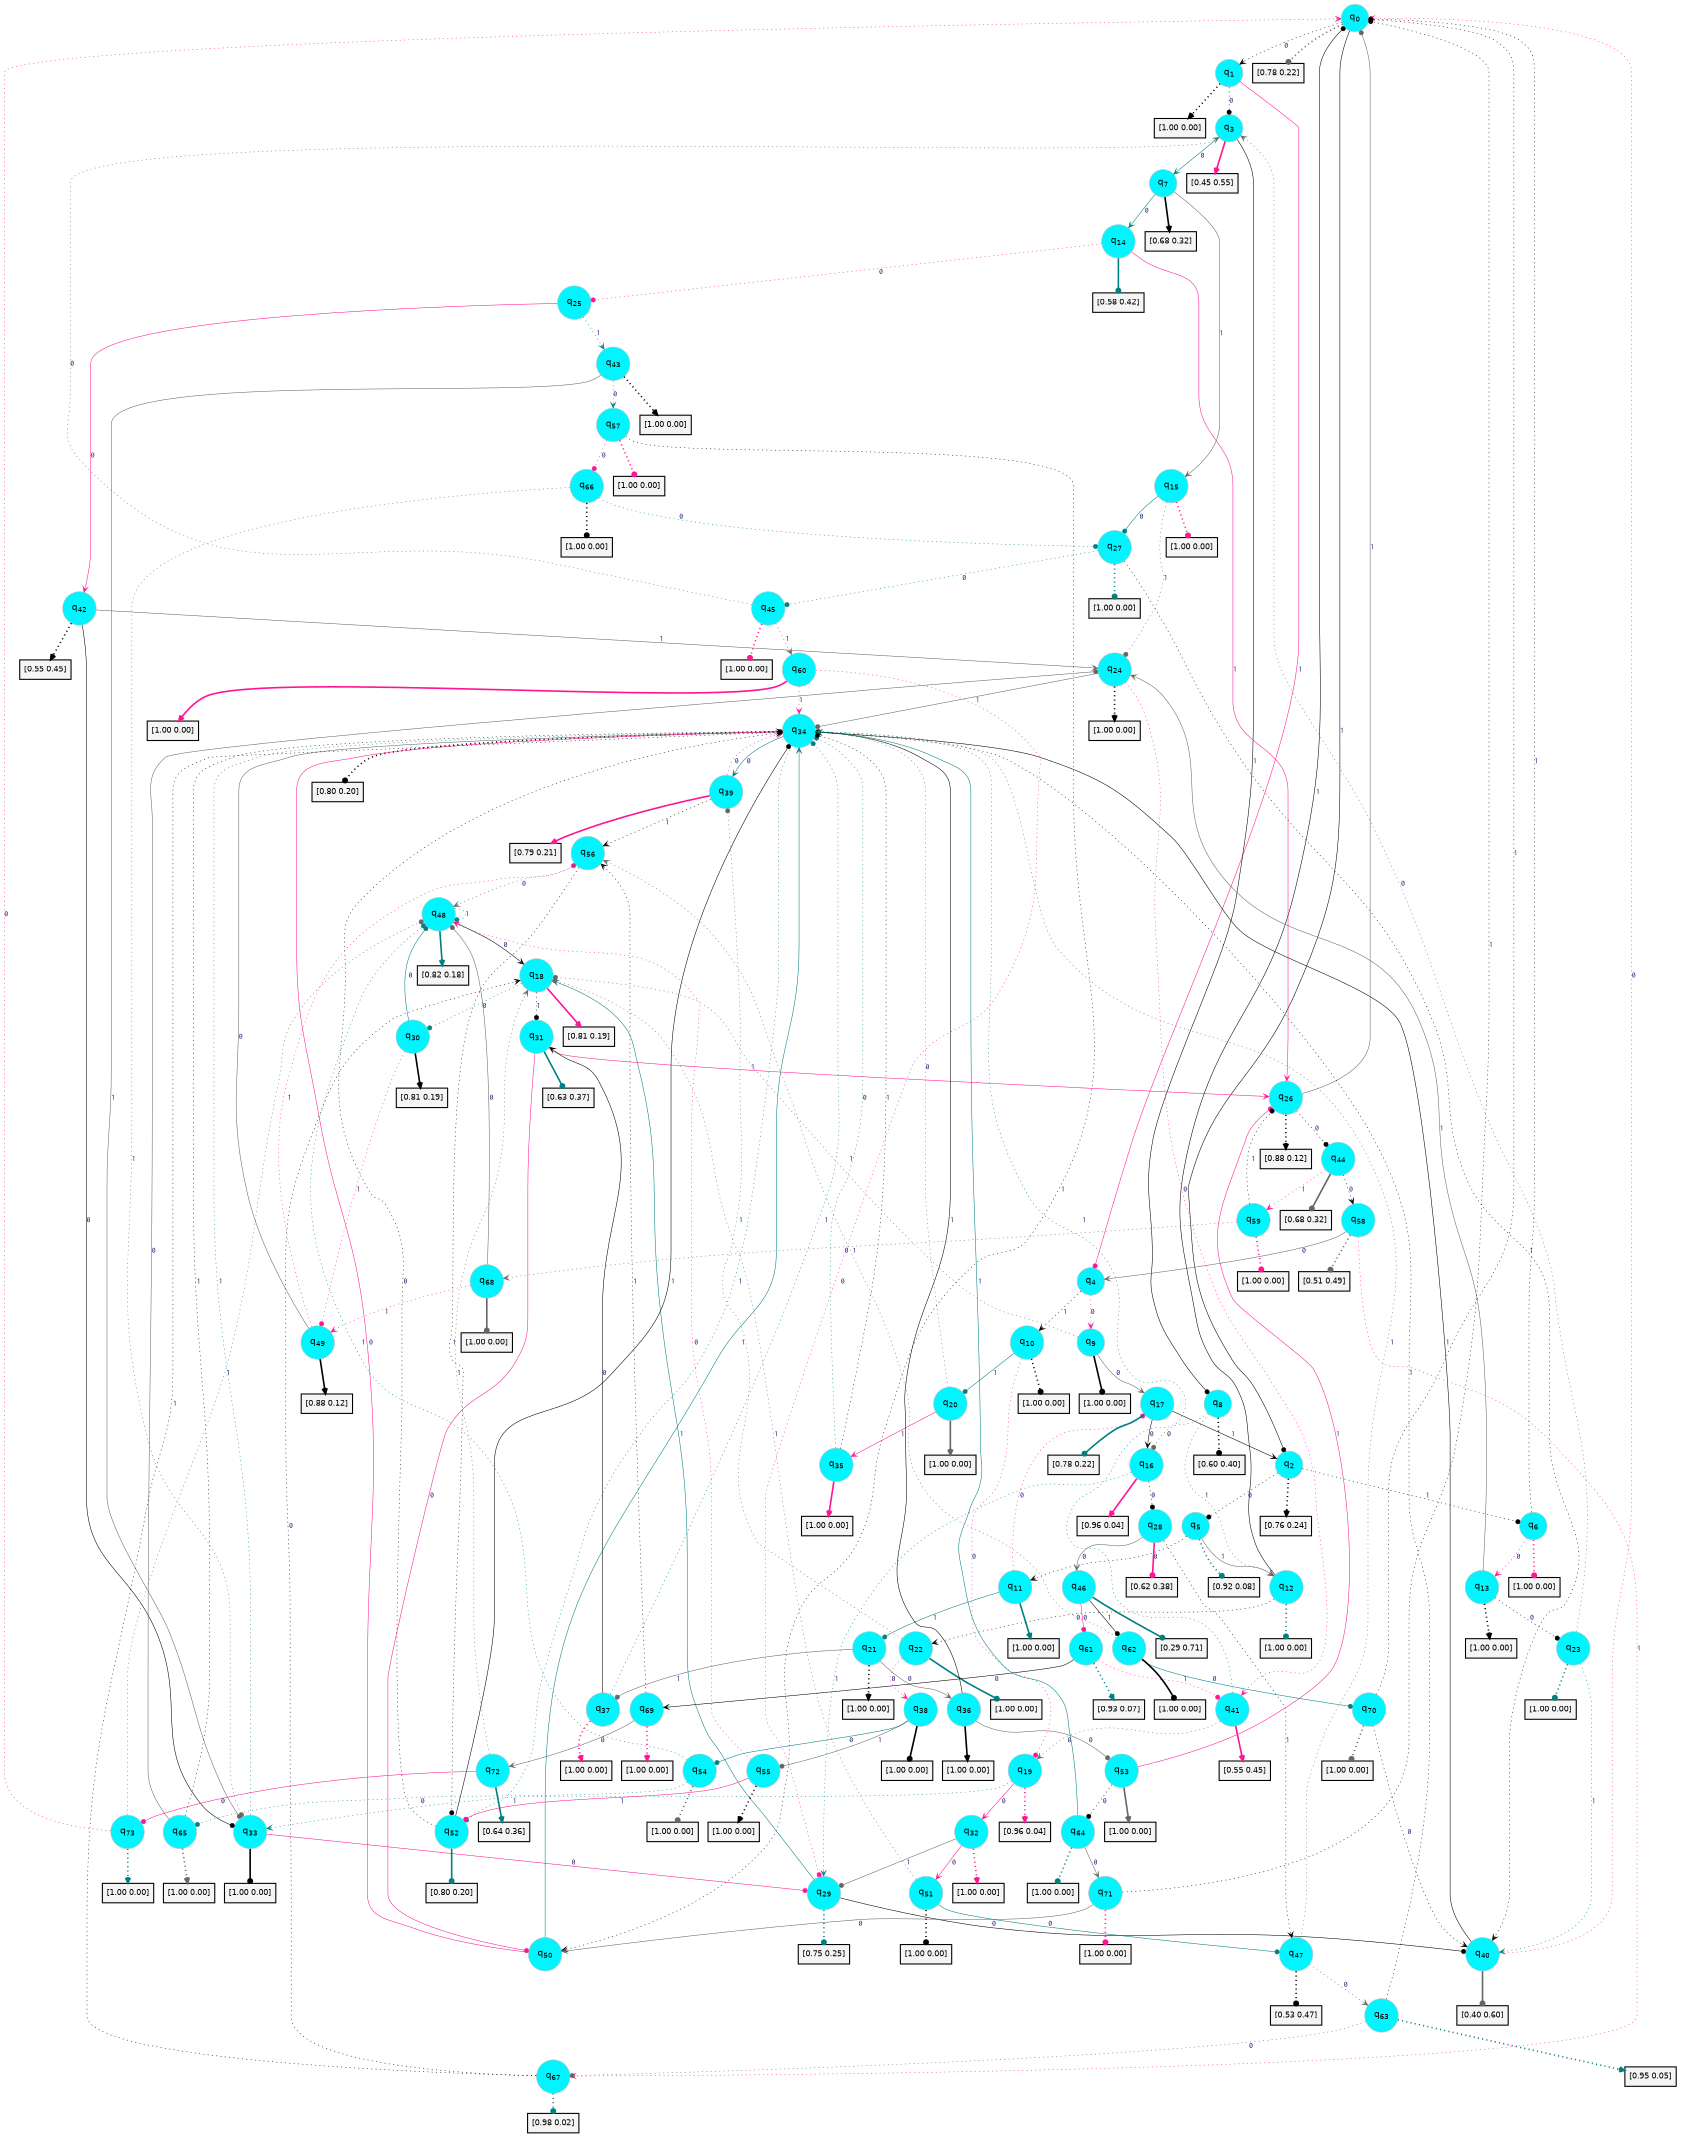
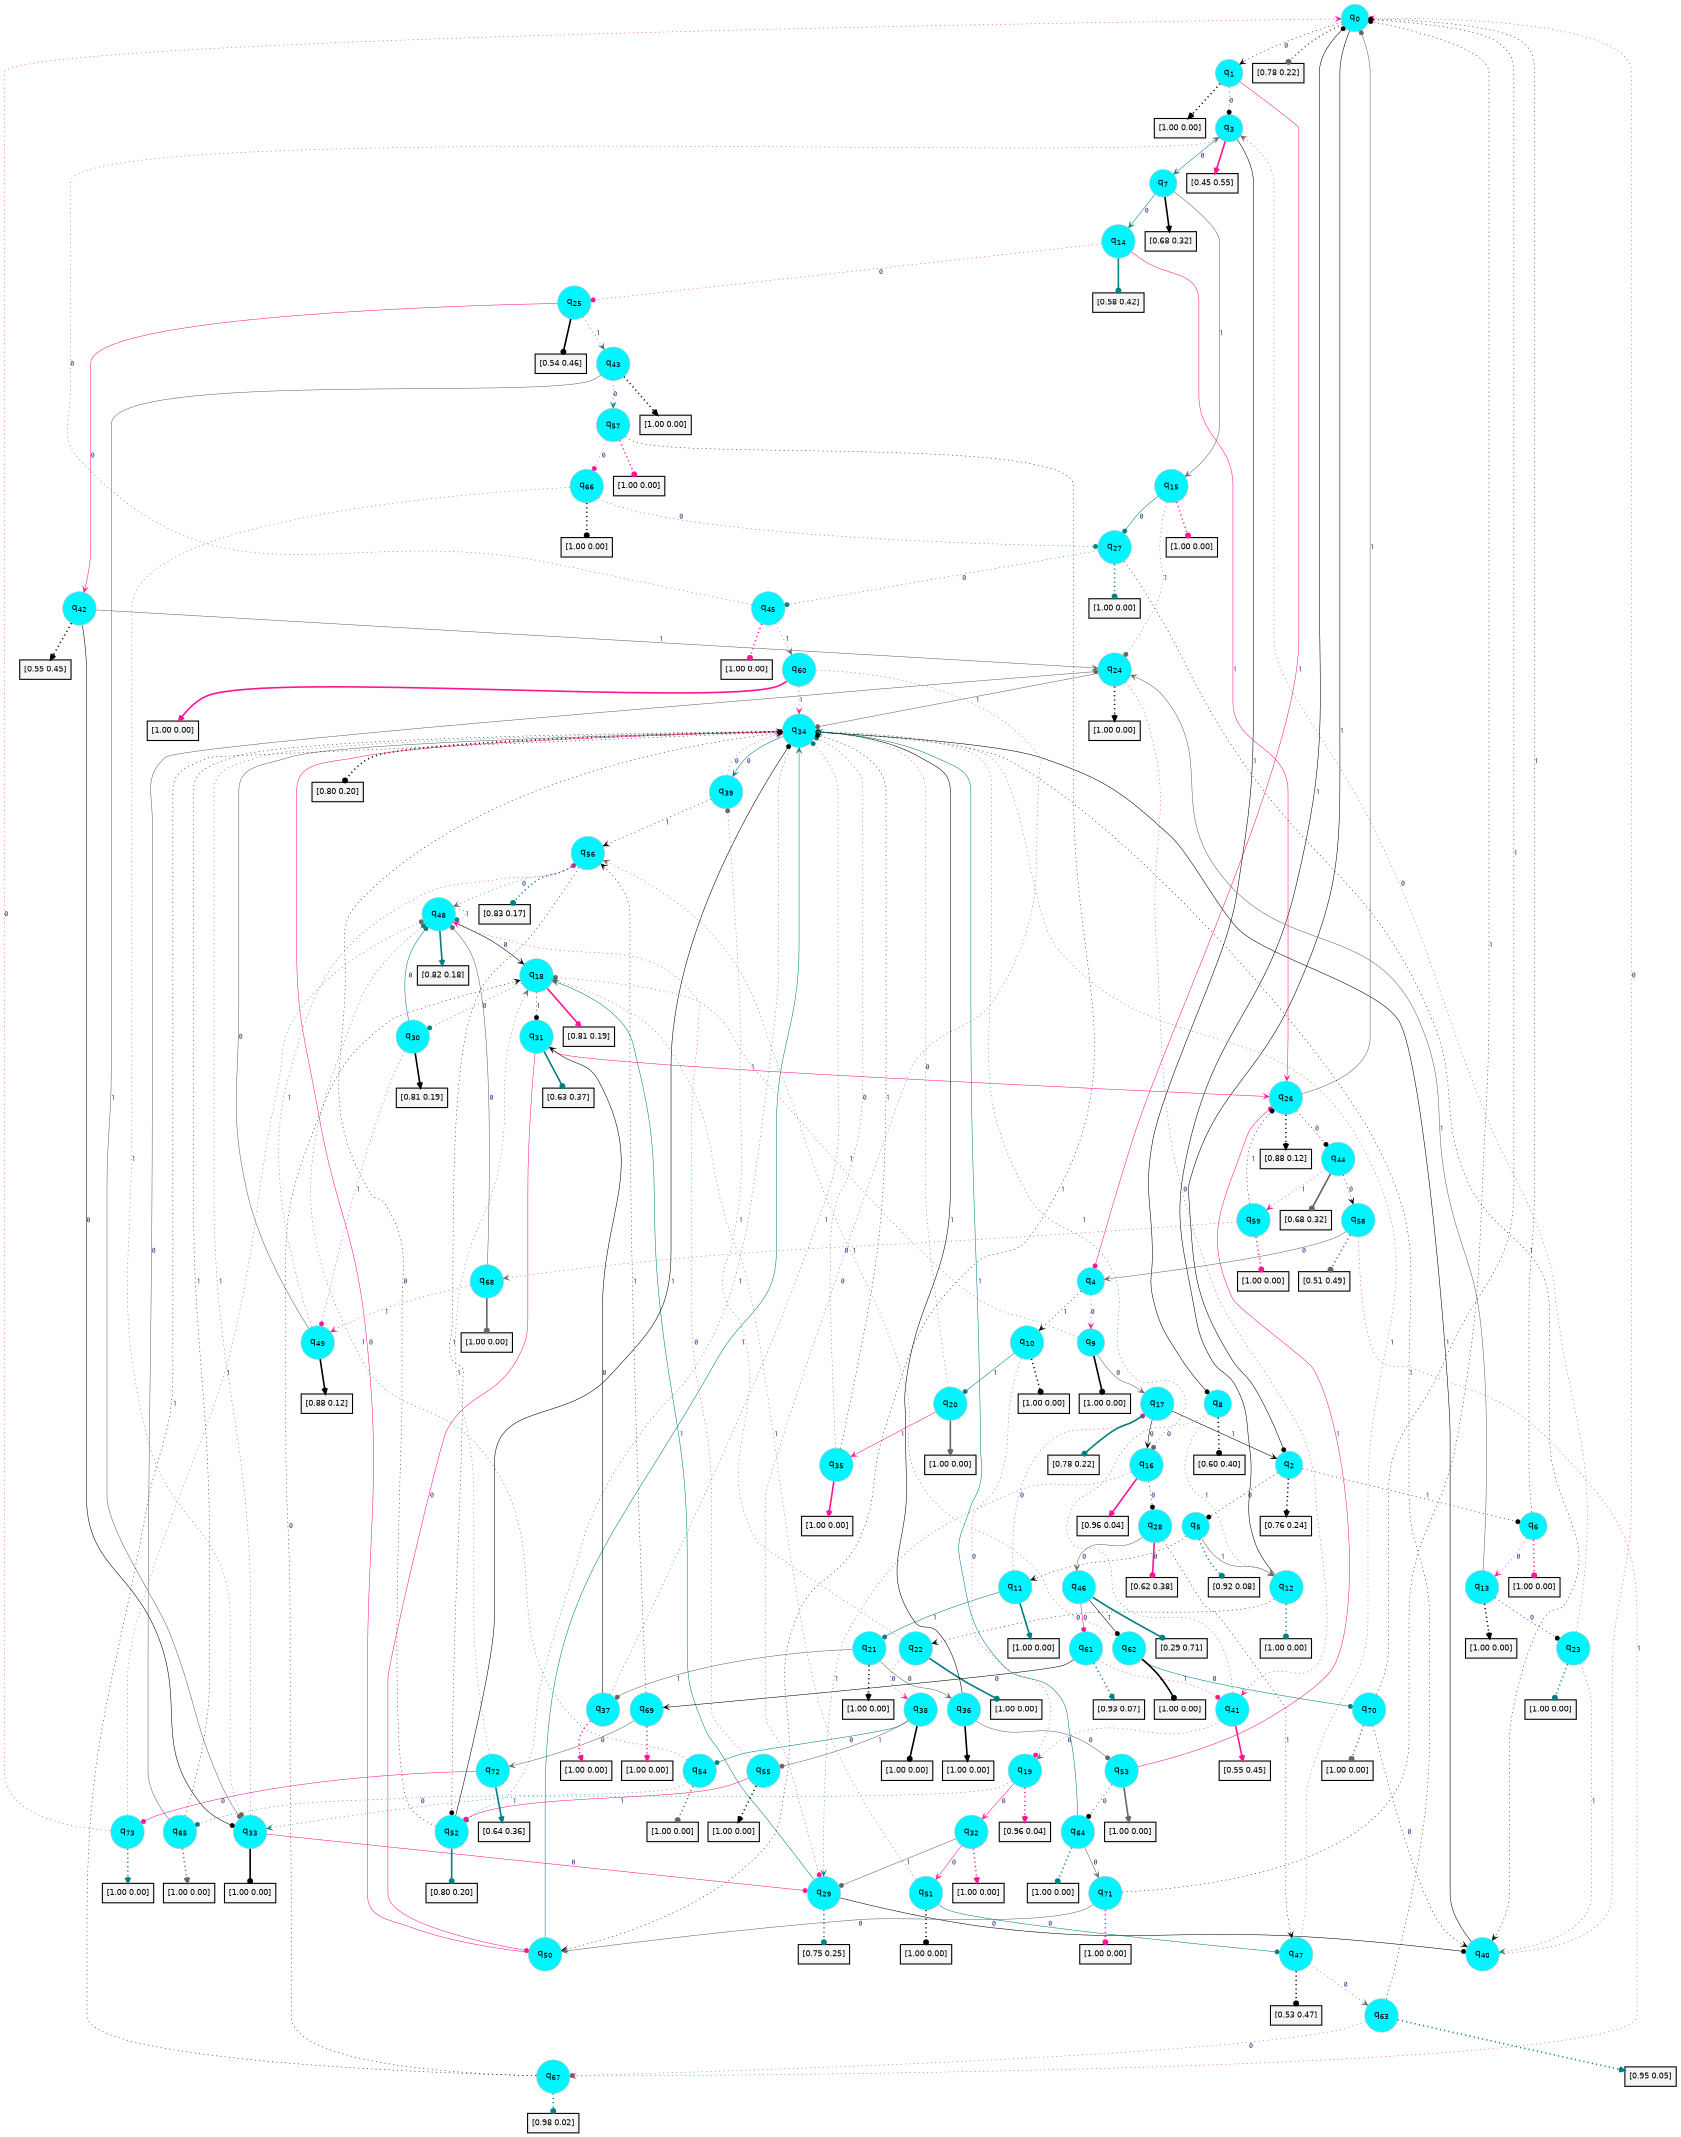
node "[0.54 0.46]": added
node "[0.79 0.21]": removed
node "[0.83 0.17]": added
node "[0.40 0.60]": removed
